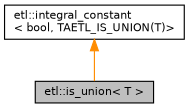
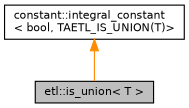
node "etl::integral_constant < bool, TAETL_IS_UNION(T)>": label "etl::integral_constant < bool, TAETL_IS_UNION(T)>" -> "constant::integral_constant < bool, TAETL_IS_UNION(T)>"
